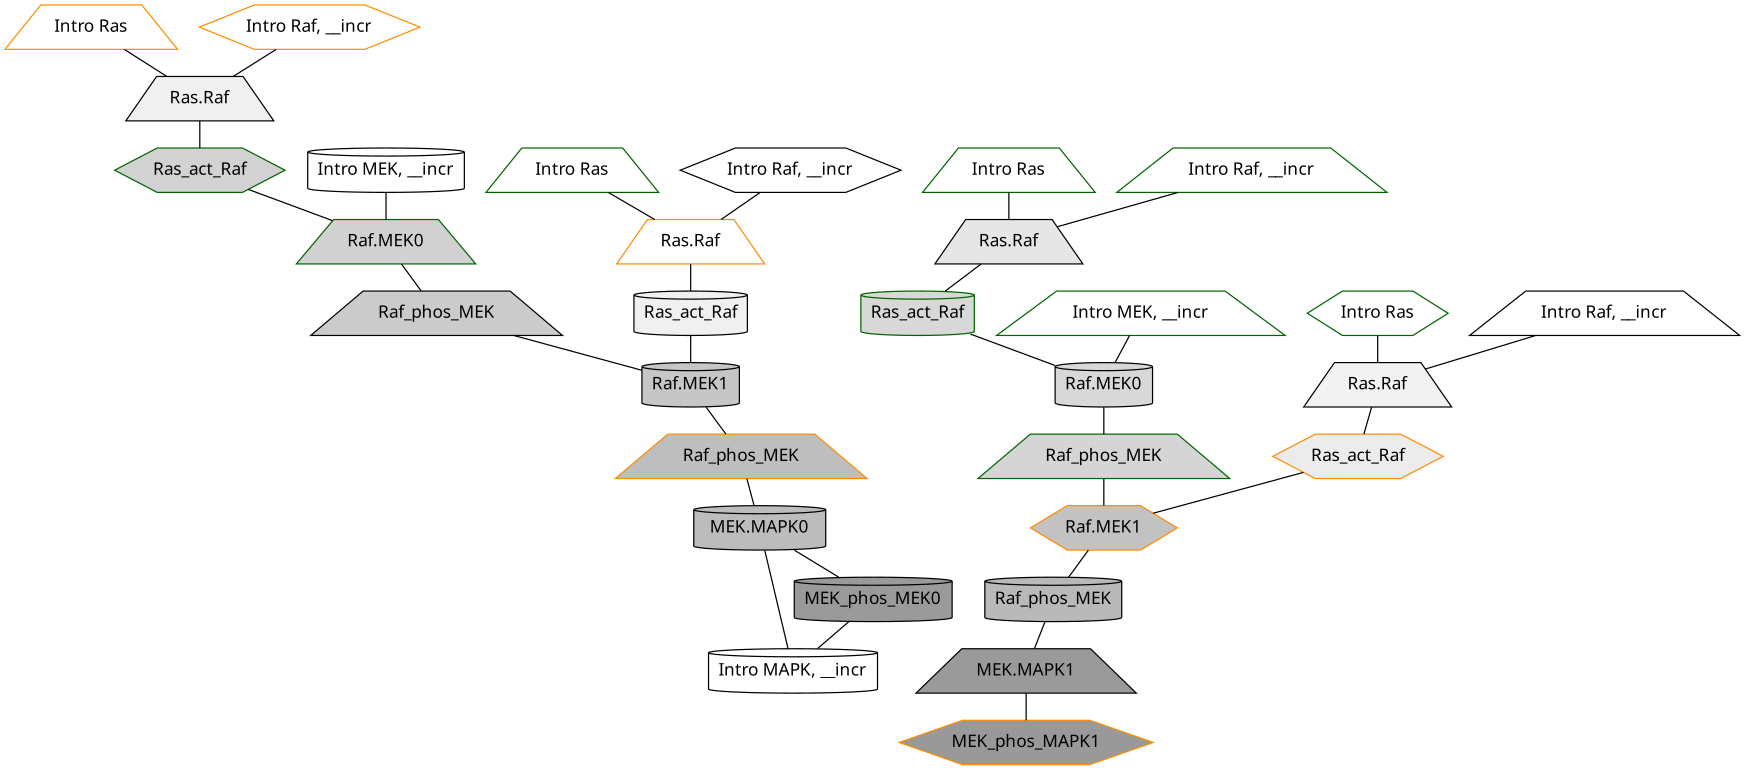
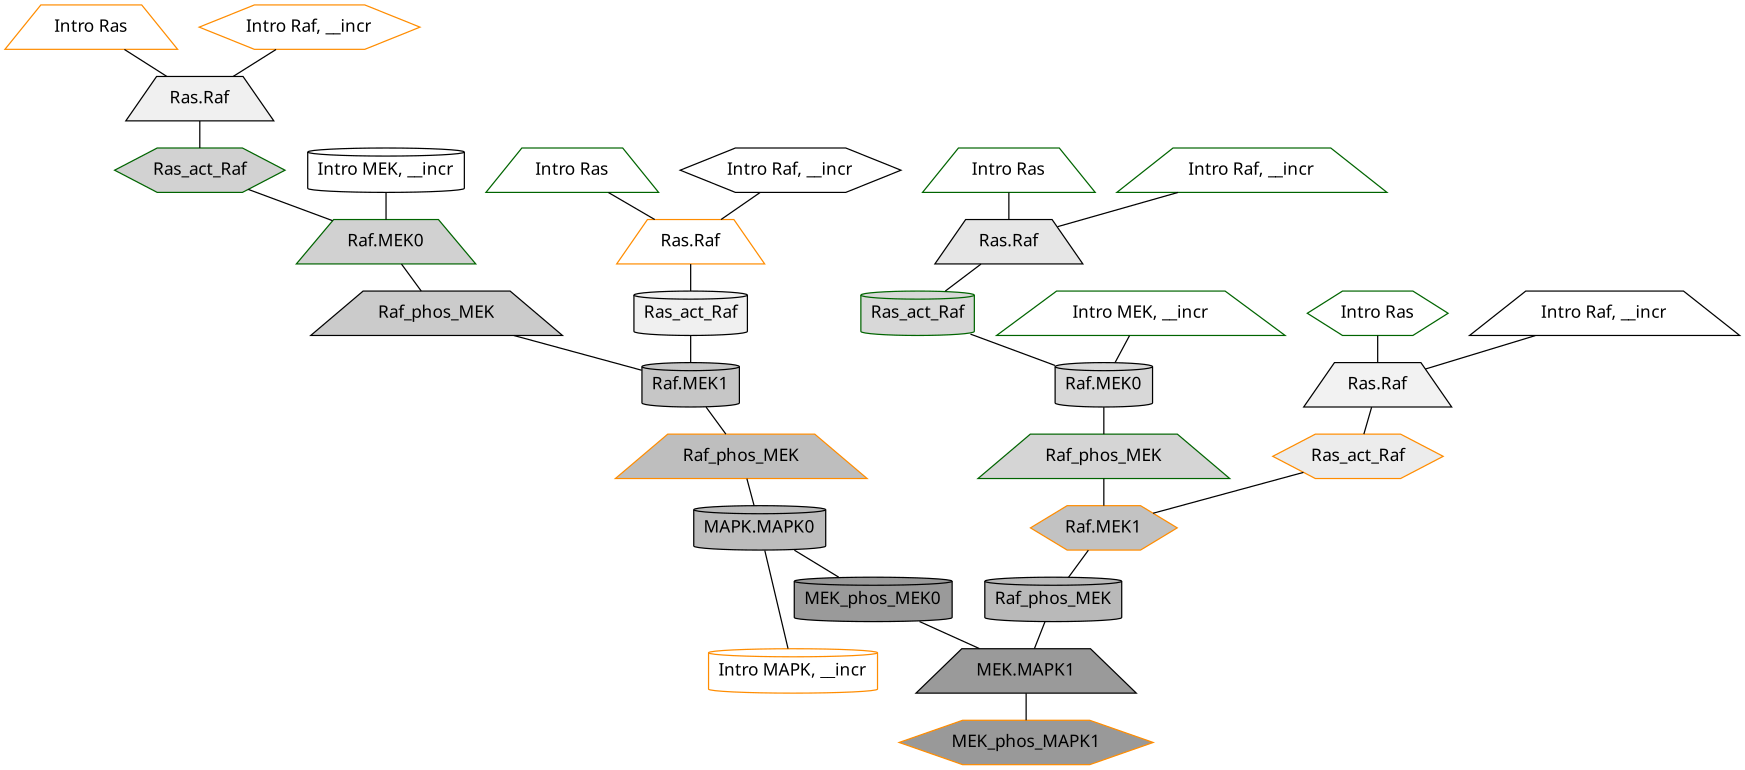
node "MEK.MAPK0": label "MEK.MAPK0" -> "MAPK.MAPK0"
edge "MEK_phos_MEK0" -- "Intro MAPK, __incr": now "MEK_phos_MEK0" -- "MEK.MAPK1"
node "Intro MAPK, __incr": color black -> darkorange
